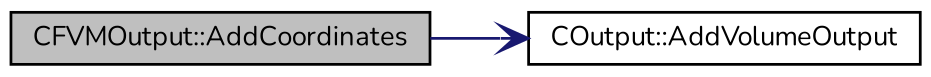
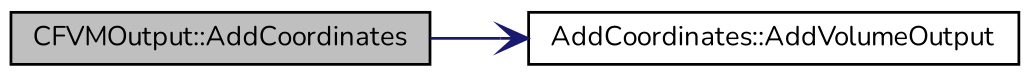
node "COutput::AddVolumeOutput": label "COutput::AddVolumeOutput" -> "AddCoordinates::AddVolumeOutput"
